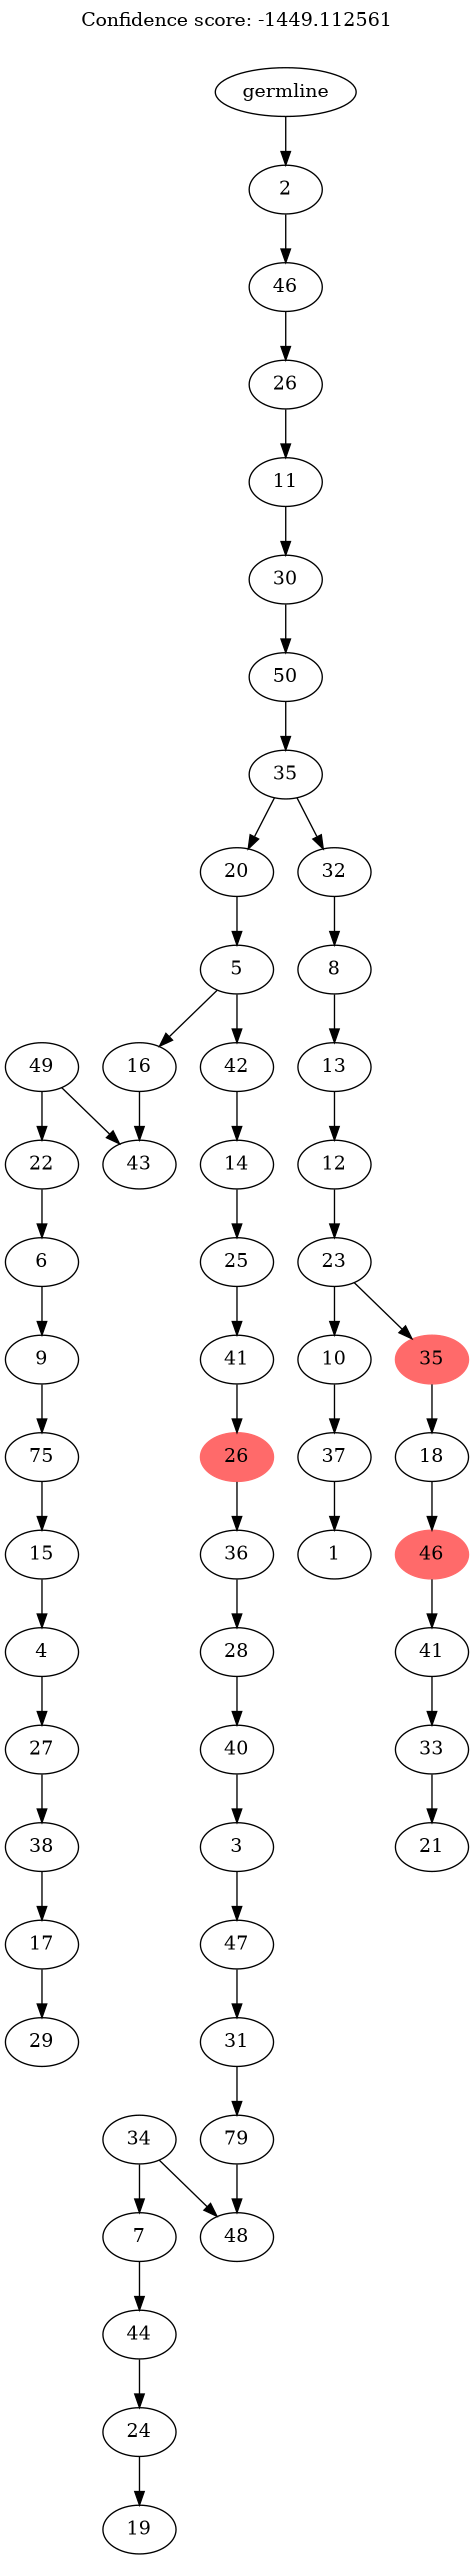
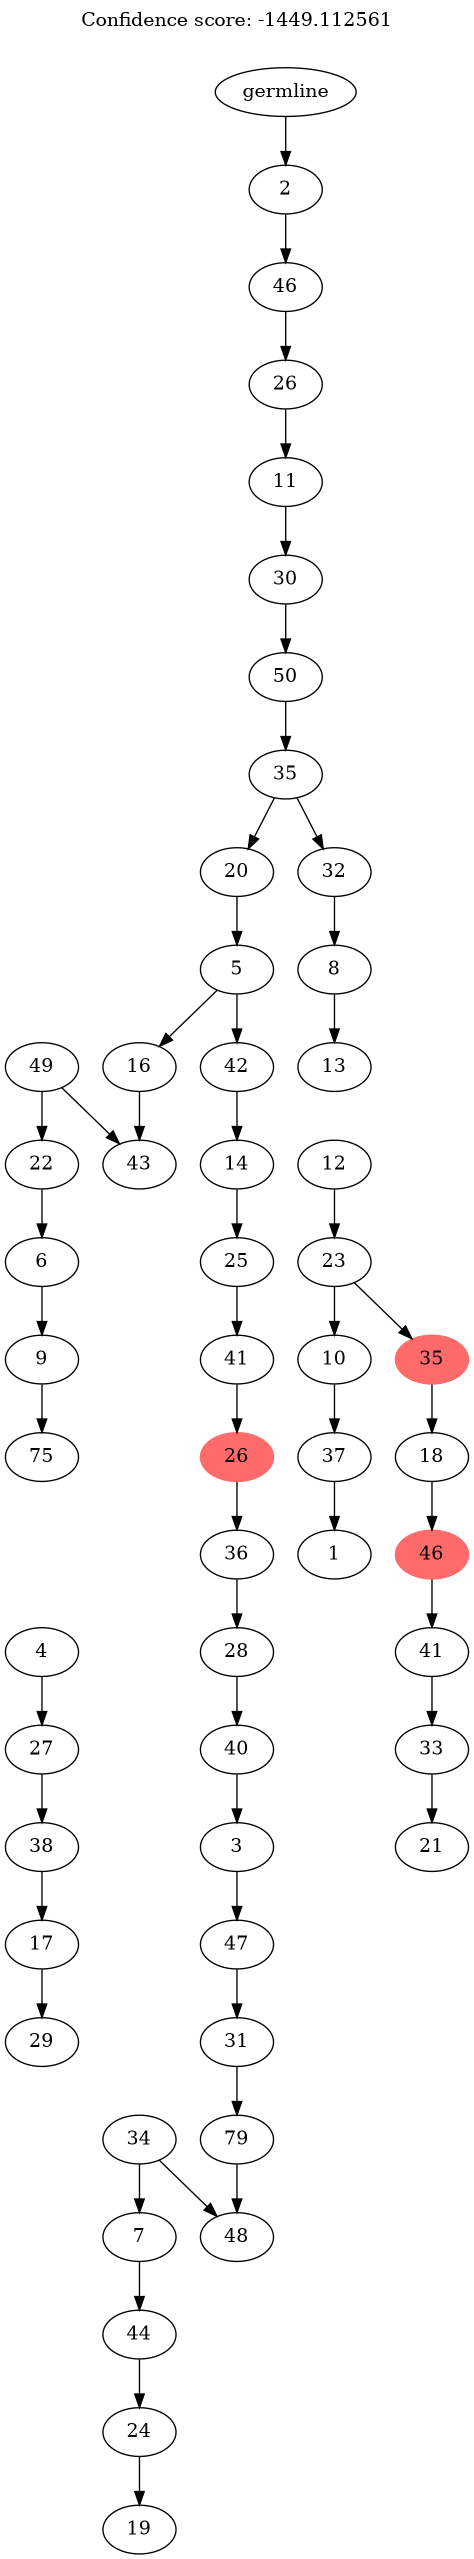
edge "13" -> "12": removed
node "15": removed
